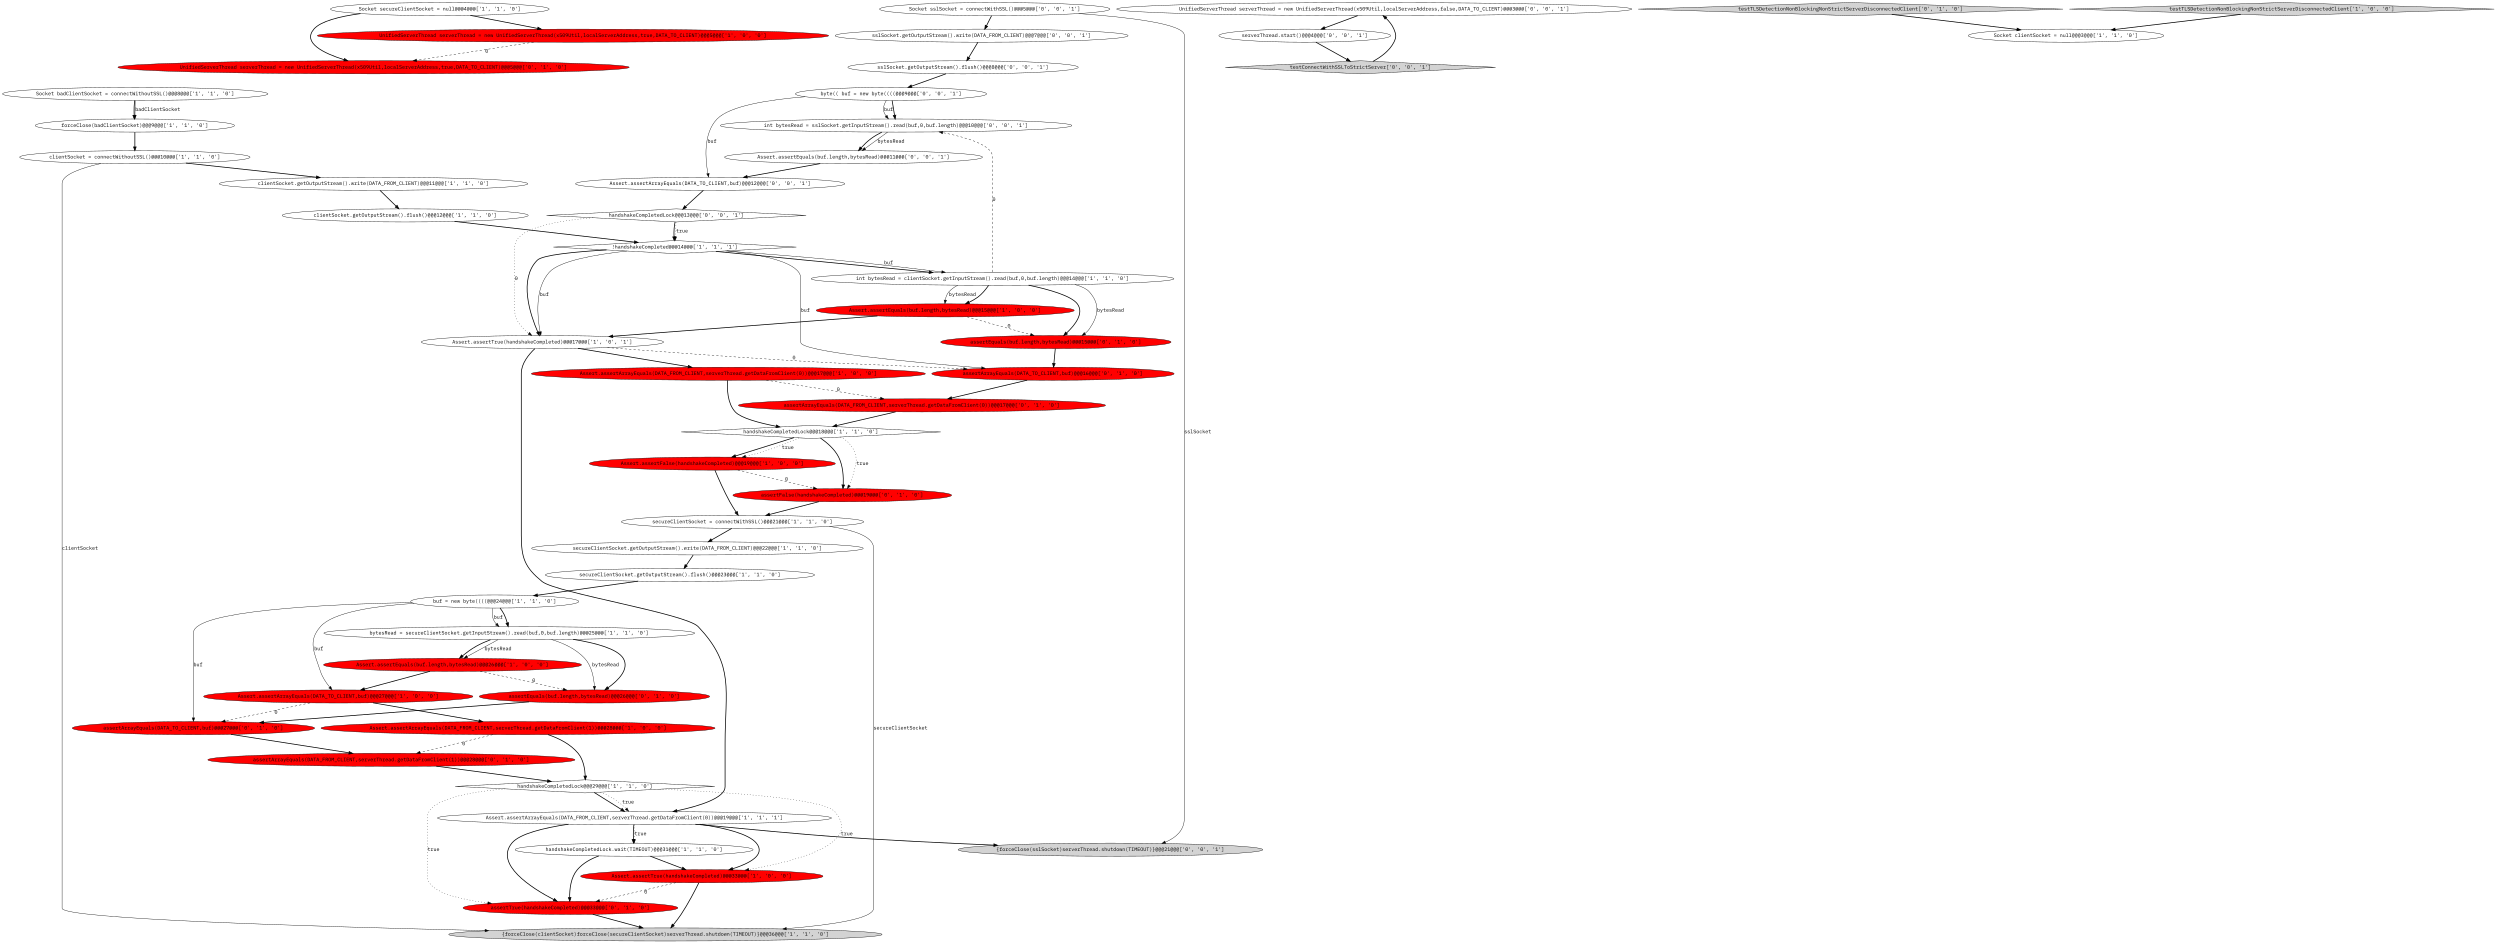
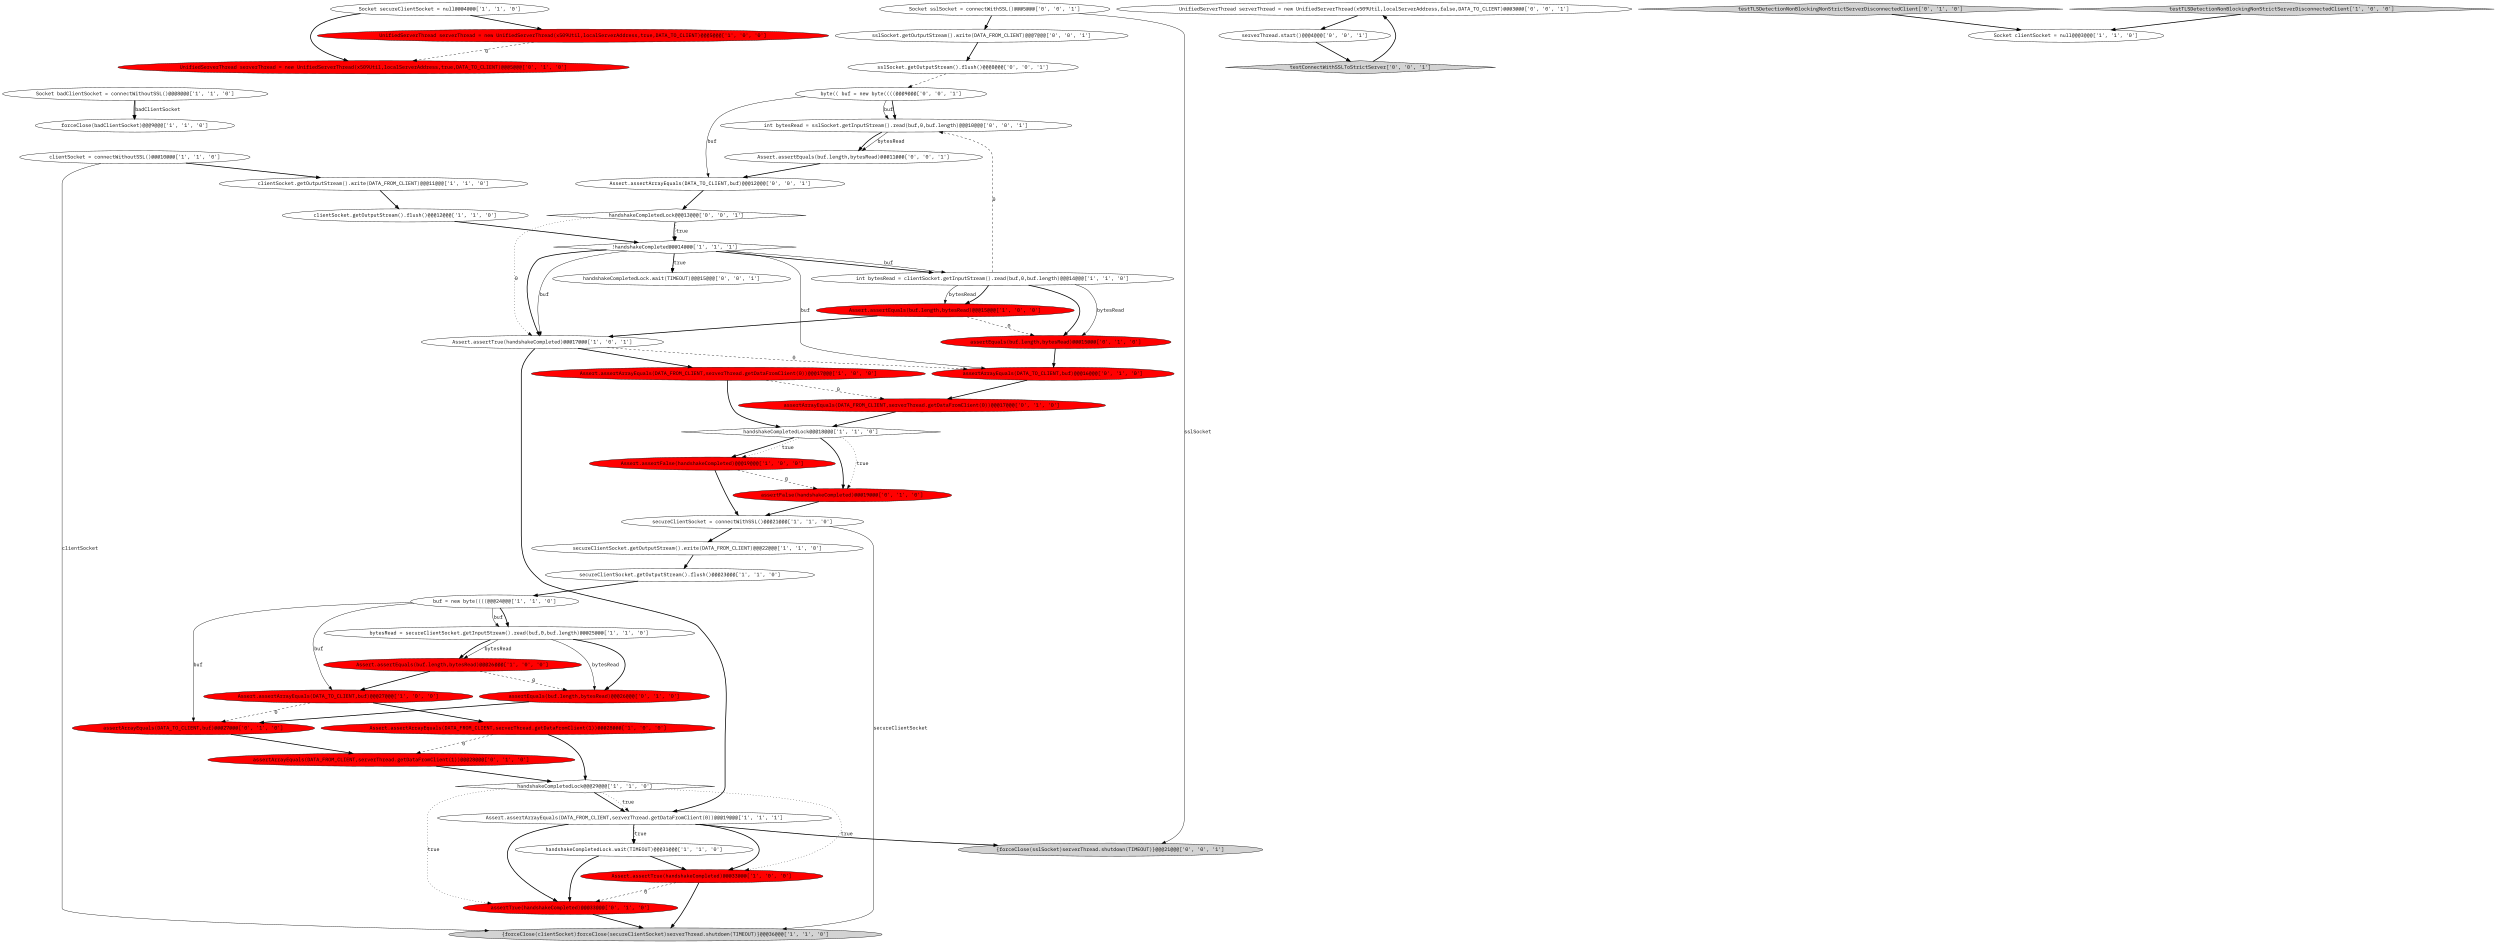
edge "sslSocket.getOutputStream().flush()@@@8@@@['0', '0', '1']" -> "byte(( buf = new byte((((@@@9@@@['0', '0', '1']": style bold -> dashed
edge "forceClose(badClientSocket)@@@9@@@['1', '1', '0']" -> "clientSocket = connectWithoutSSL()@@@10@@@['1', '1', '0']": removed
node "handshakeCompletedLock.wait(TIMEOUT)@@@15@@@['0', '0', '1']": added
